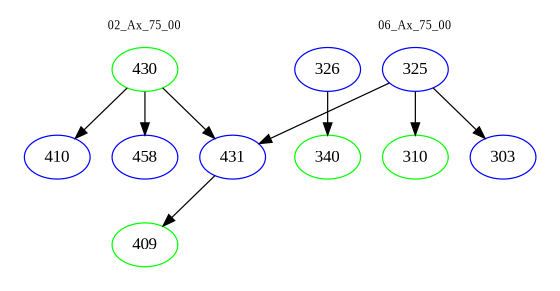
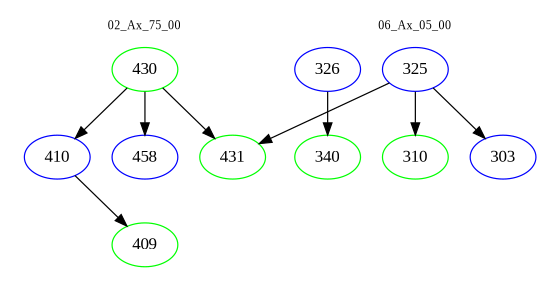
cluster "06_Ax_75_00": label "06_Ax_75_00" -> "06_Ax_05_00"
node "431": color blue -> green
edge "431" -> "409": now "410" -> "409"
